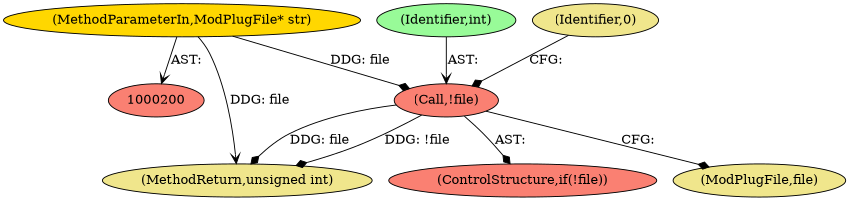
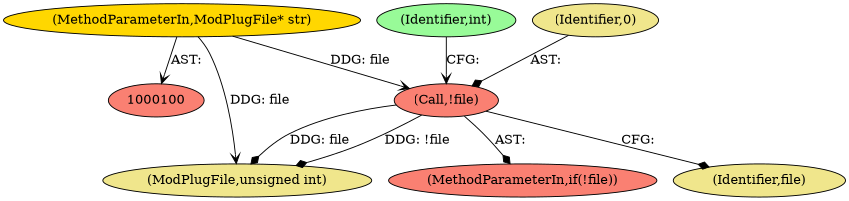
edge "(Identifier,int)" -> "(Call,!file)": label "AST: " -> "CFG: "
edge "(Identifier,0)" -> "(Call,!file)": label "CFG: " -> "AST: "
edge "(MethodParameterIn,ModPlugFile* str)" -> "(Call,!file)": arrowhead diamond -> vee
node "1000200": label "1000200" -> "1000100"
node "(MethodReturn,unsigned int)": label "(MethodReturn,unsigned int)" -> "(ModPlugFile,unsigned int)"
node "(ControlStructure,if(!file))": label "(ControlStructure,if(!file))" -> "(MethodParameterIn,if(!file))"
node "(ModPlugFile,file)": label "(ModPlugFile,file)" -> "(Identifier,file)"
